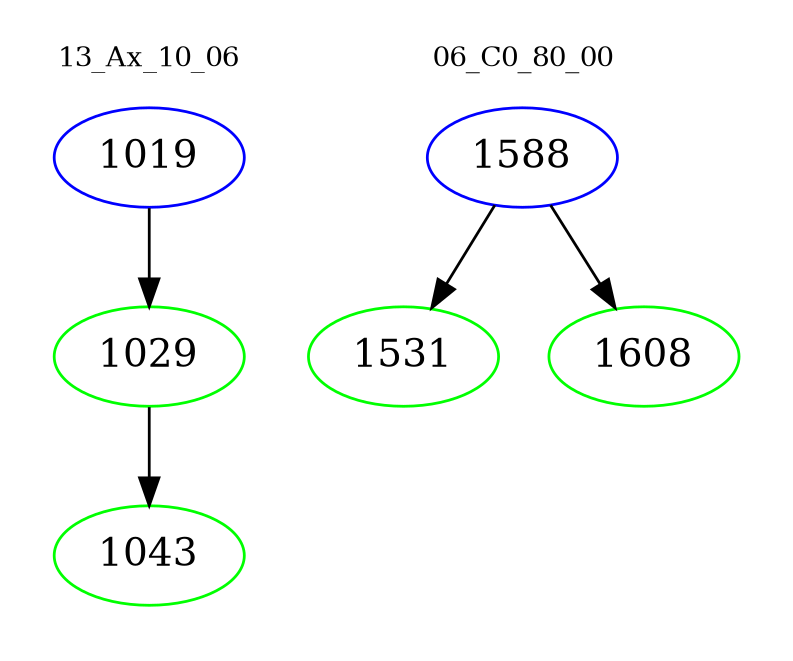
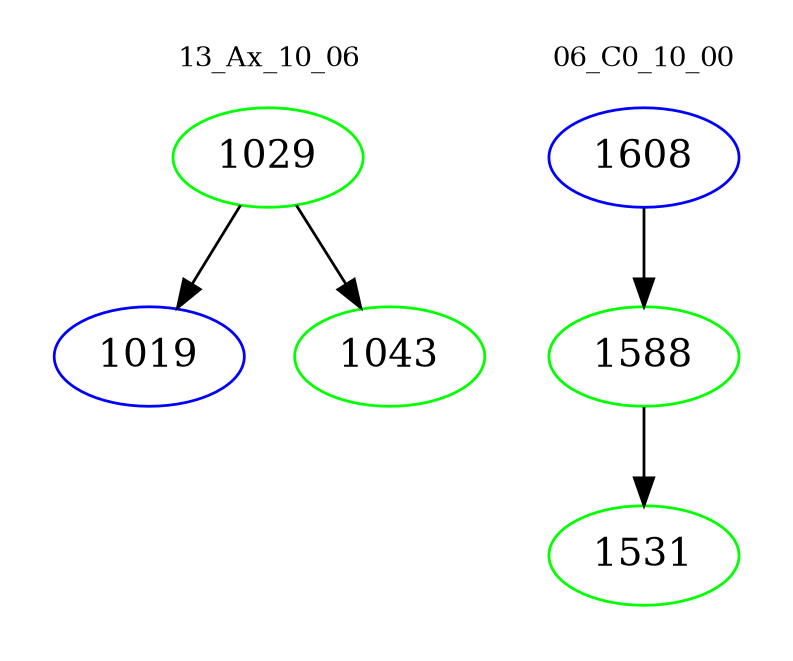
cluster "06_C0_80_00": label "06_C0_80_00" -> "06_C0_10_00"
node "1588": color blue -> green
edge "1019" -> "1029": reversed
edge "1588" -> "1608": reversed
node "1608": color green -> blue
